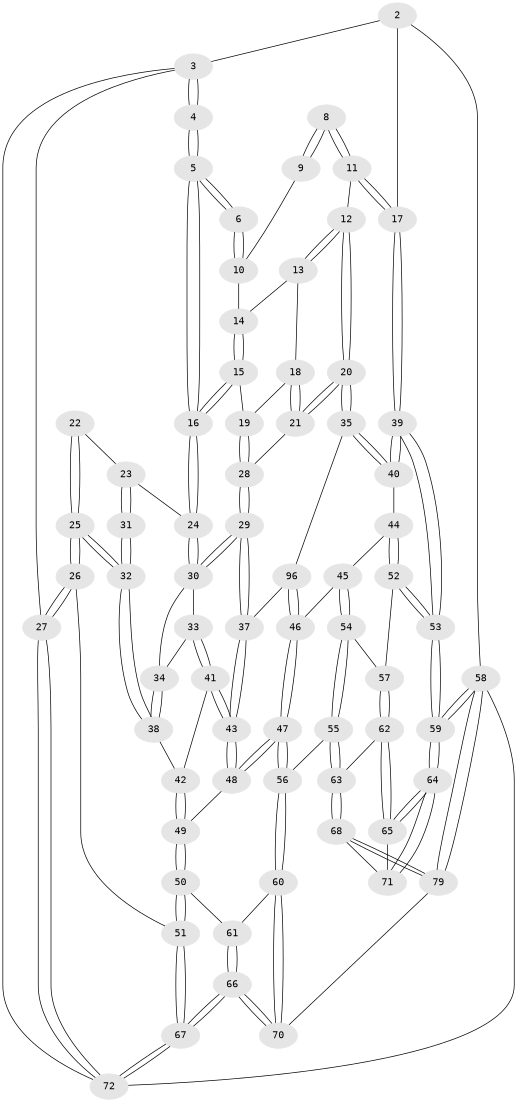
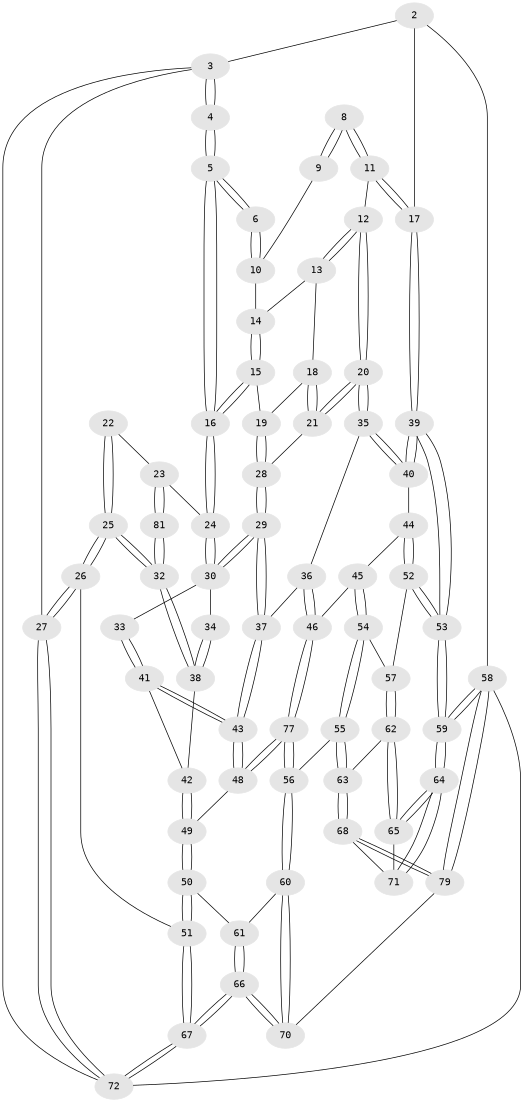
node "31": label "31" -> "81"
node "96": label "96" -> "36"
edge "33" -- "34": removed
node "47": label "47" -> "77"
